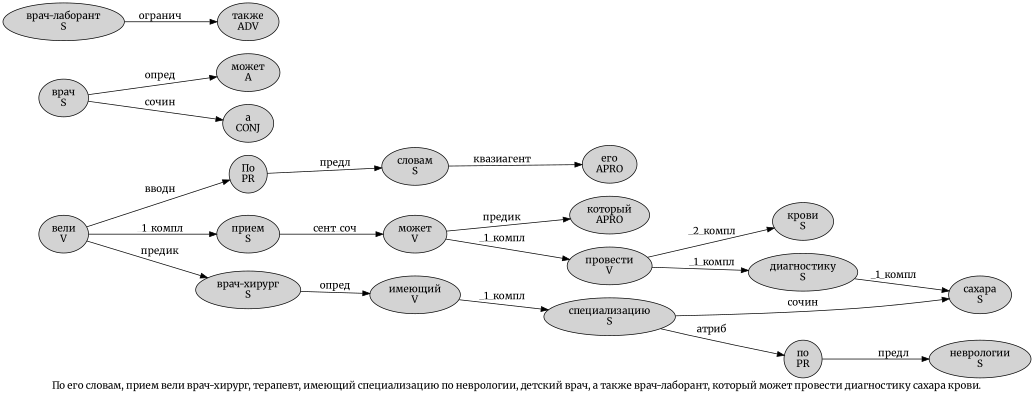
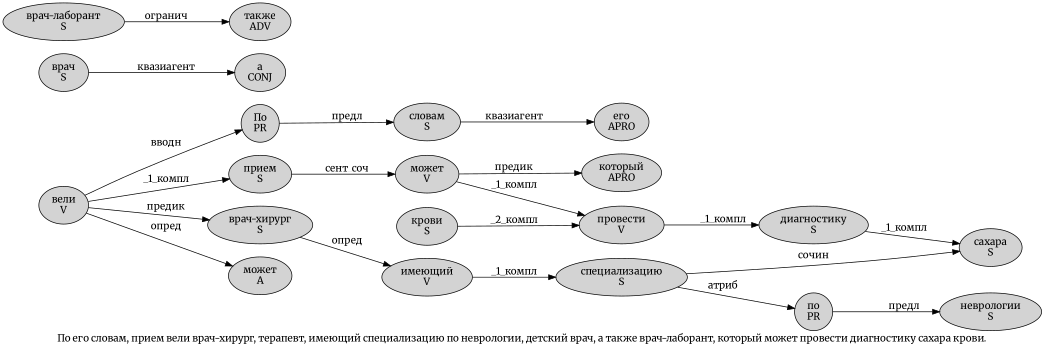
edge "врач S" -> "может A": now "вели V" -> "может A"
edge "врач S" -> "а CONJ": label "сочин" -> "квазиагент"
edge "провести V" -> "крови S": reversed
